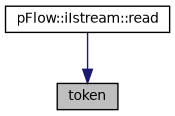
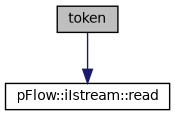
edge "pFlow::iIstream::read" -> "token": reversed
